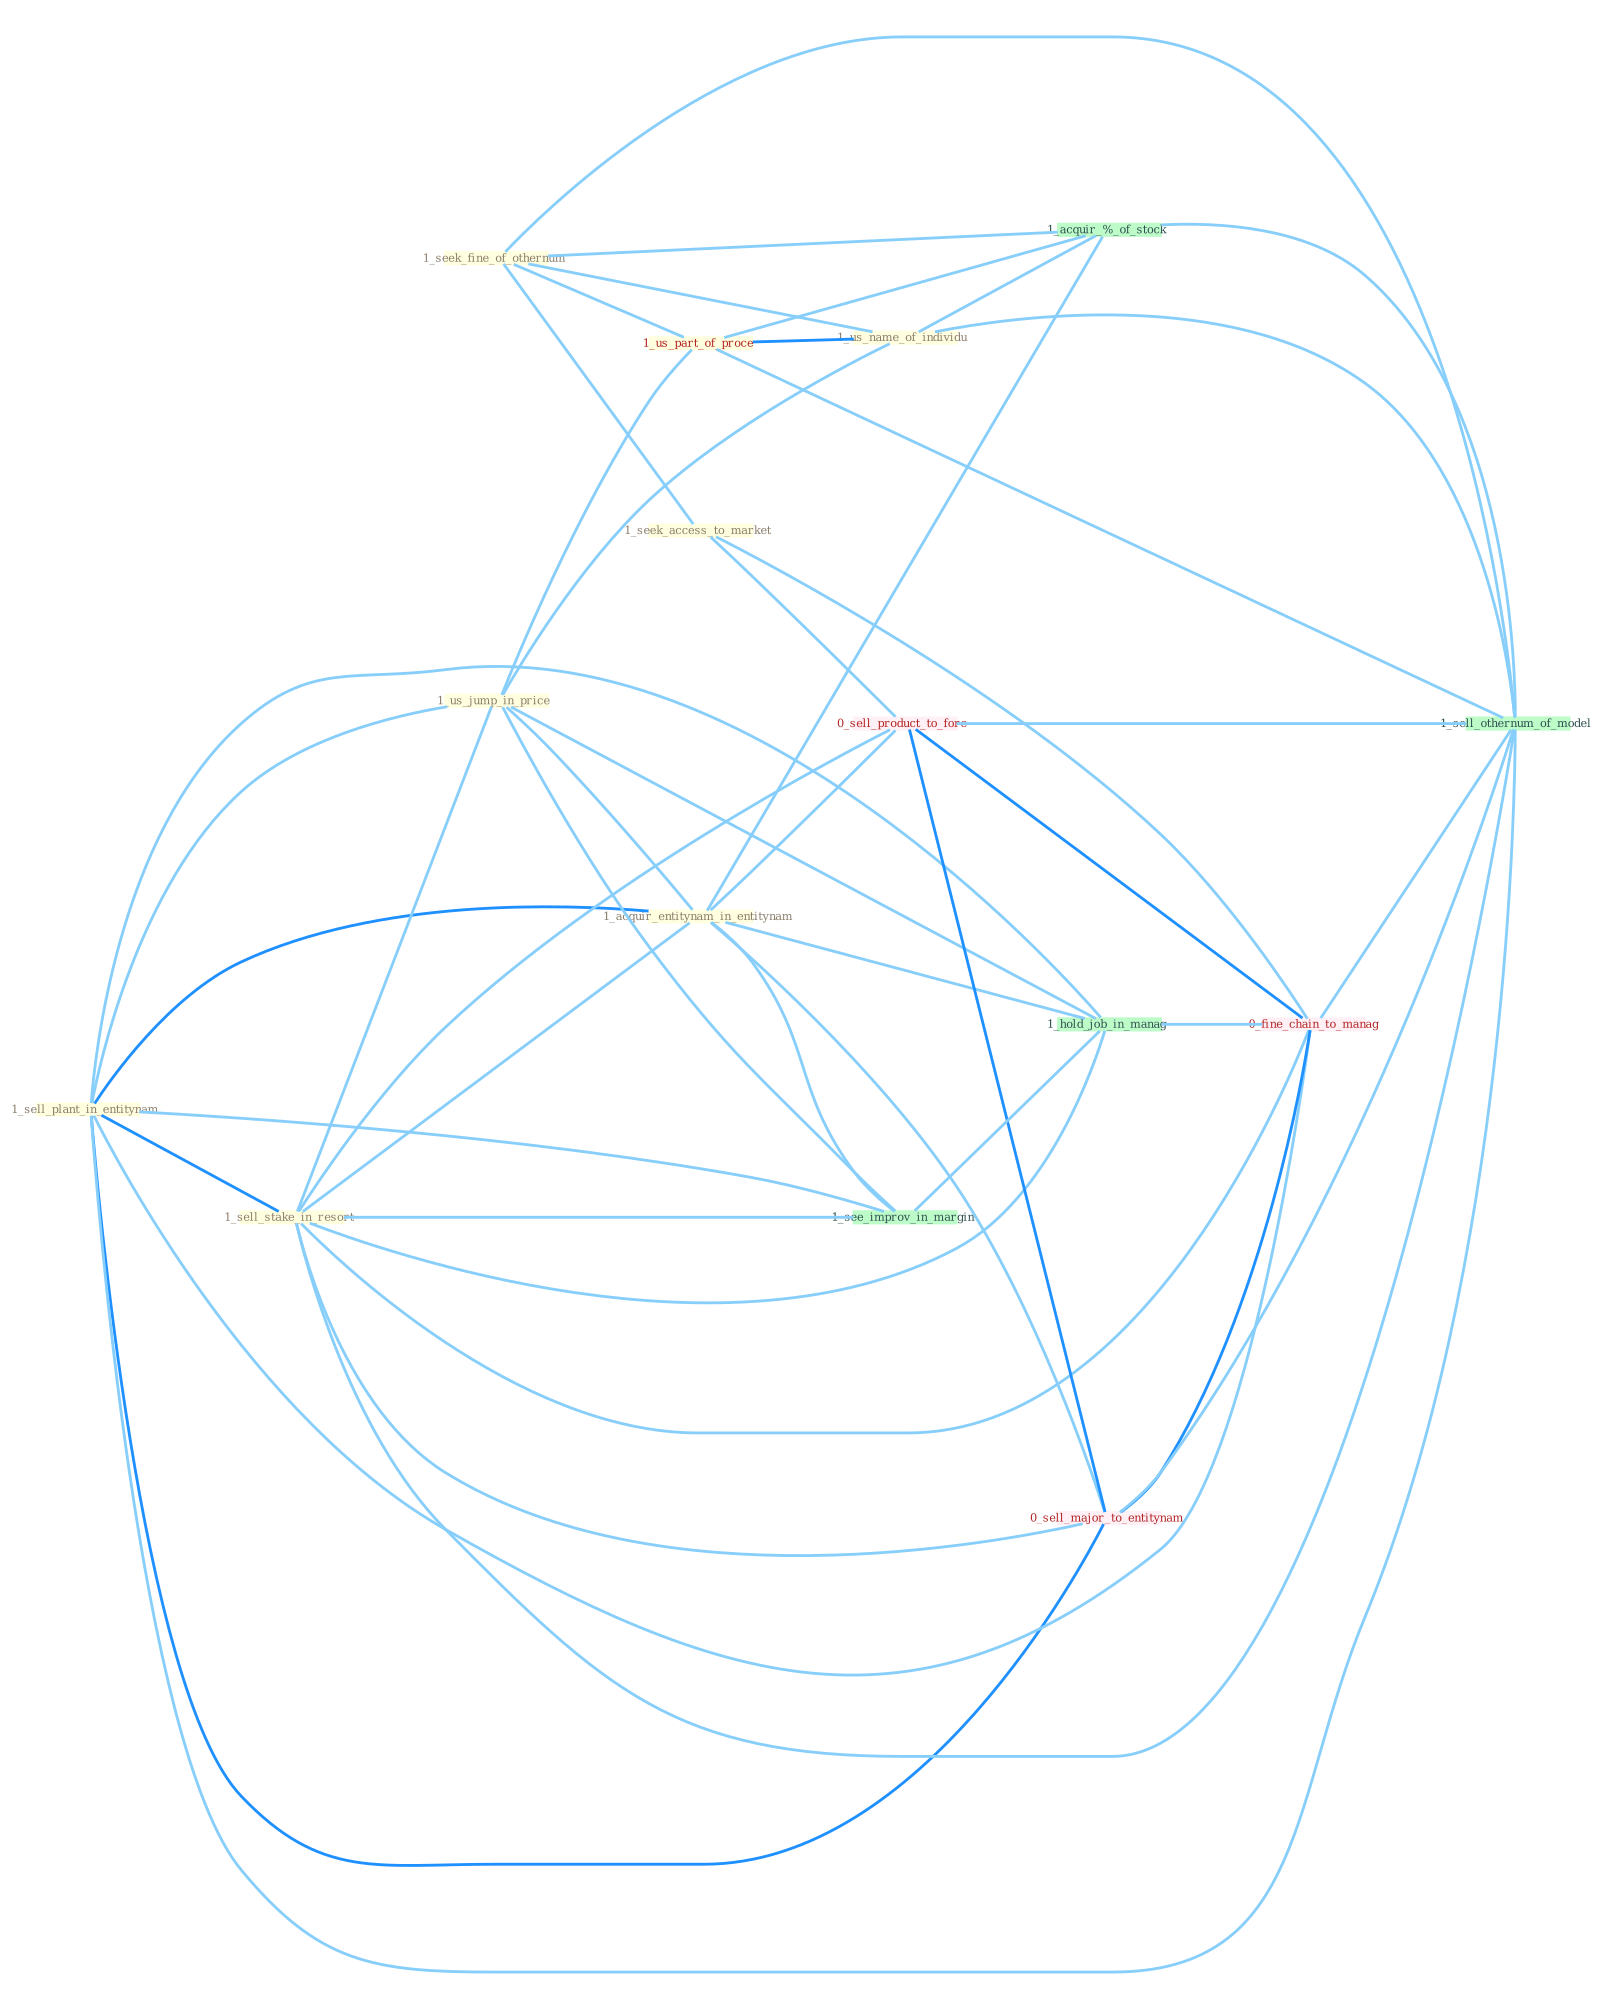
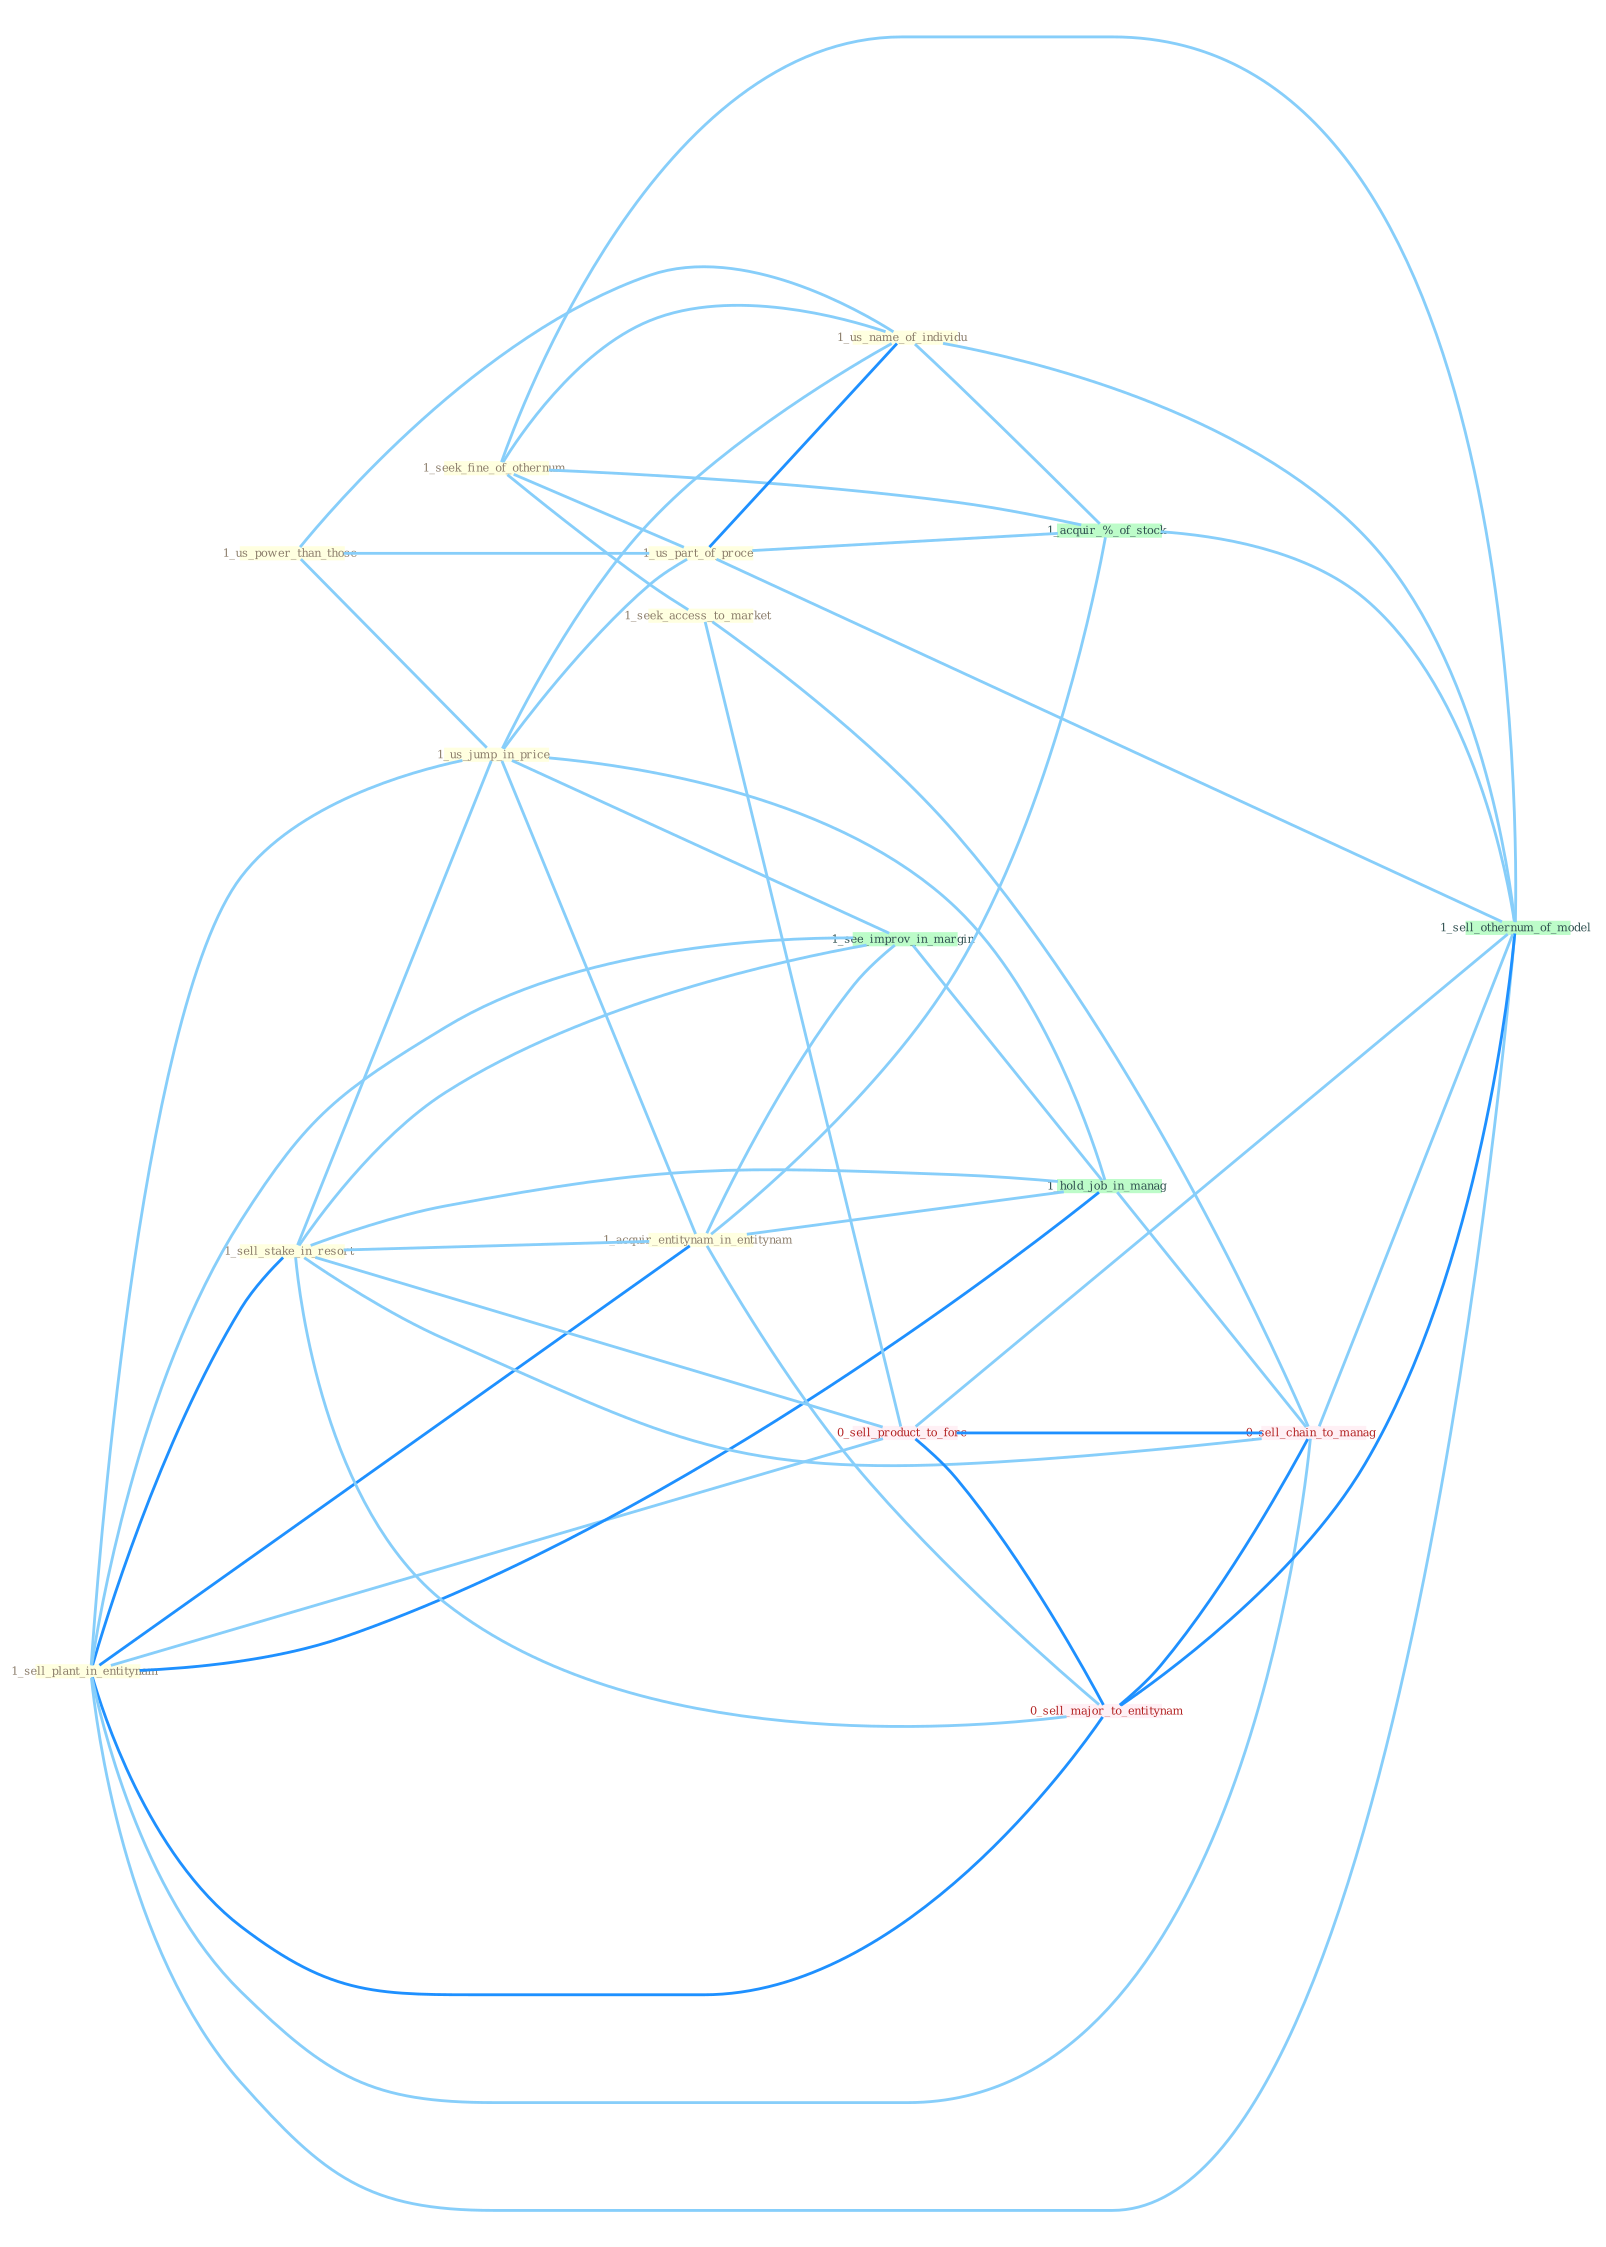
node "1_us_part_of_proce": fontcolor #b22222 -> #8b7d6b
node "1_us_power_than_those": added
edge "1_hold_job_in_manag" -- "1_sell_plant_in_entitynam": color #87cefa -> #1e90ff
edge "0_sell_product_to_forc" -- "1_acquir_entitynam_in_entitynam": now "0_sell_product_to_forc" -- "1_sell_plant_in_entitynam"
node "0_fine_chain_to_manag": label "0_fine_chain_to_manag" -> "0_sell_chain_to_manag"
edge "1_sell_othernum_of_model" -- "0_sell_major_to_entitynam": color #87cefa -> #1e90ff
edge "1_sell_othernum_of_model" -- "1_sell_stake_in_resort": removed
